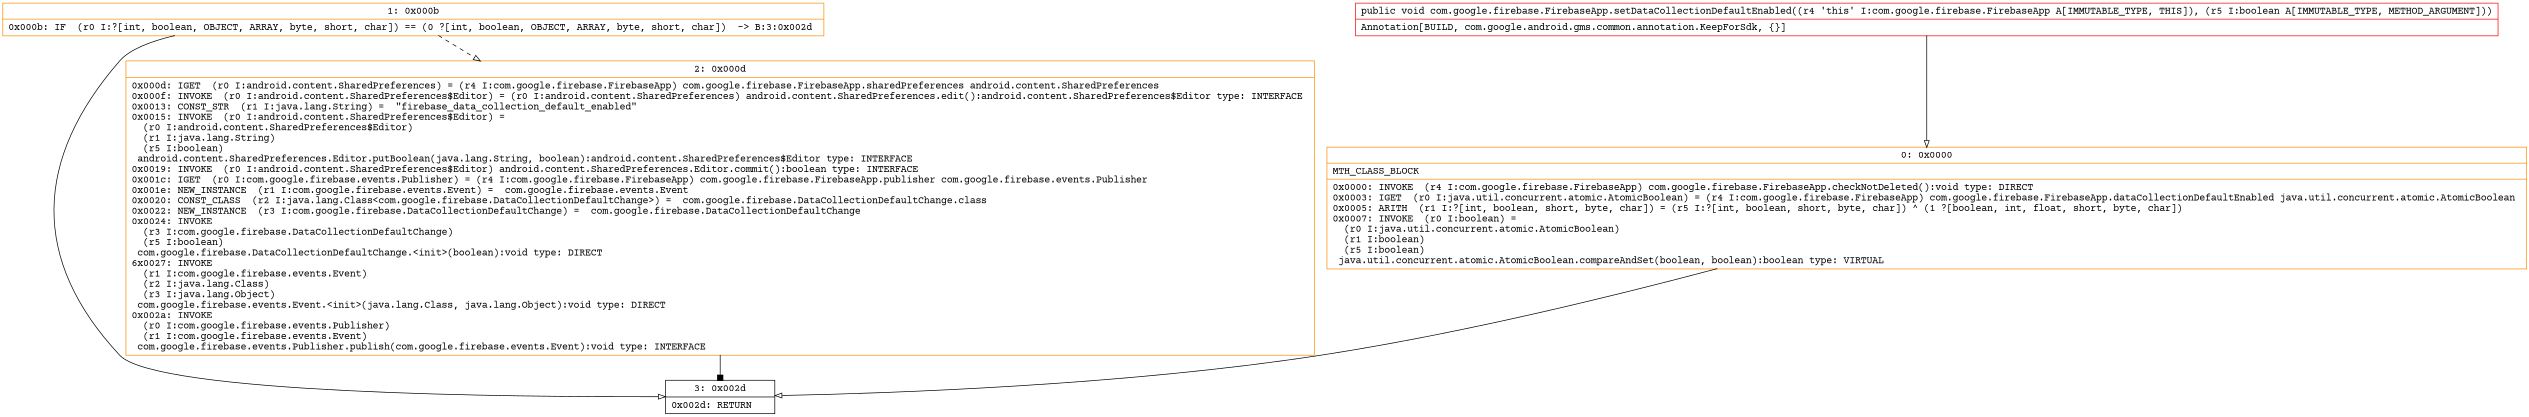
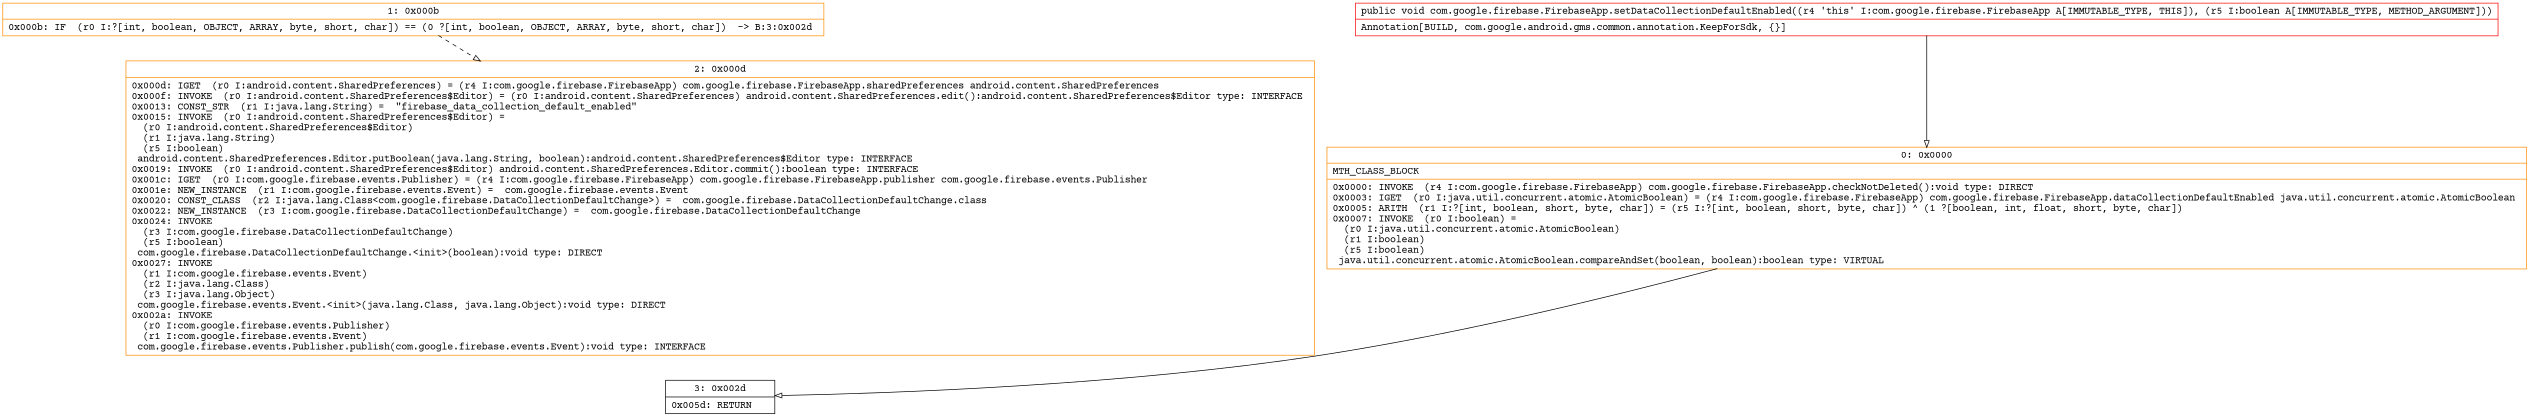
node "2: 0x000d": text "6x0027: INVOKE" -> "0x0027: INVOKE"
edge "2: 0x000d" -> "3: 0x002d": removed
edge "1: 0x000b" -> "3: 0x002d": removed
node "3: 0x002d": text "0x002d: RETURN" -> "0x005d: RETURN"
